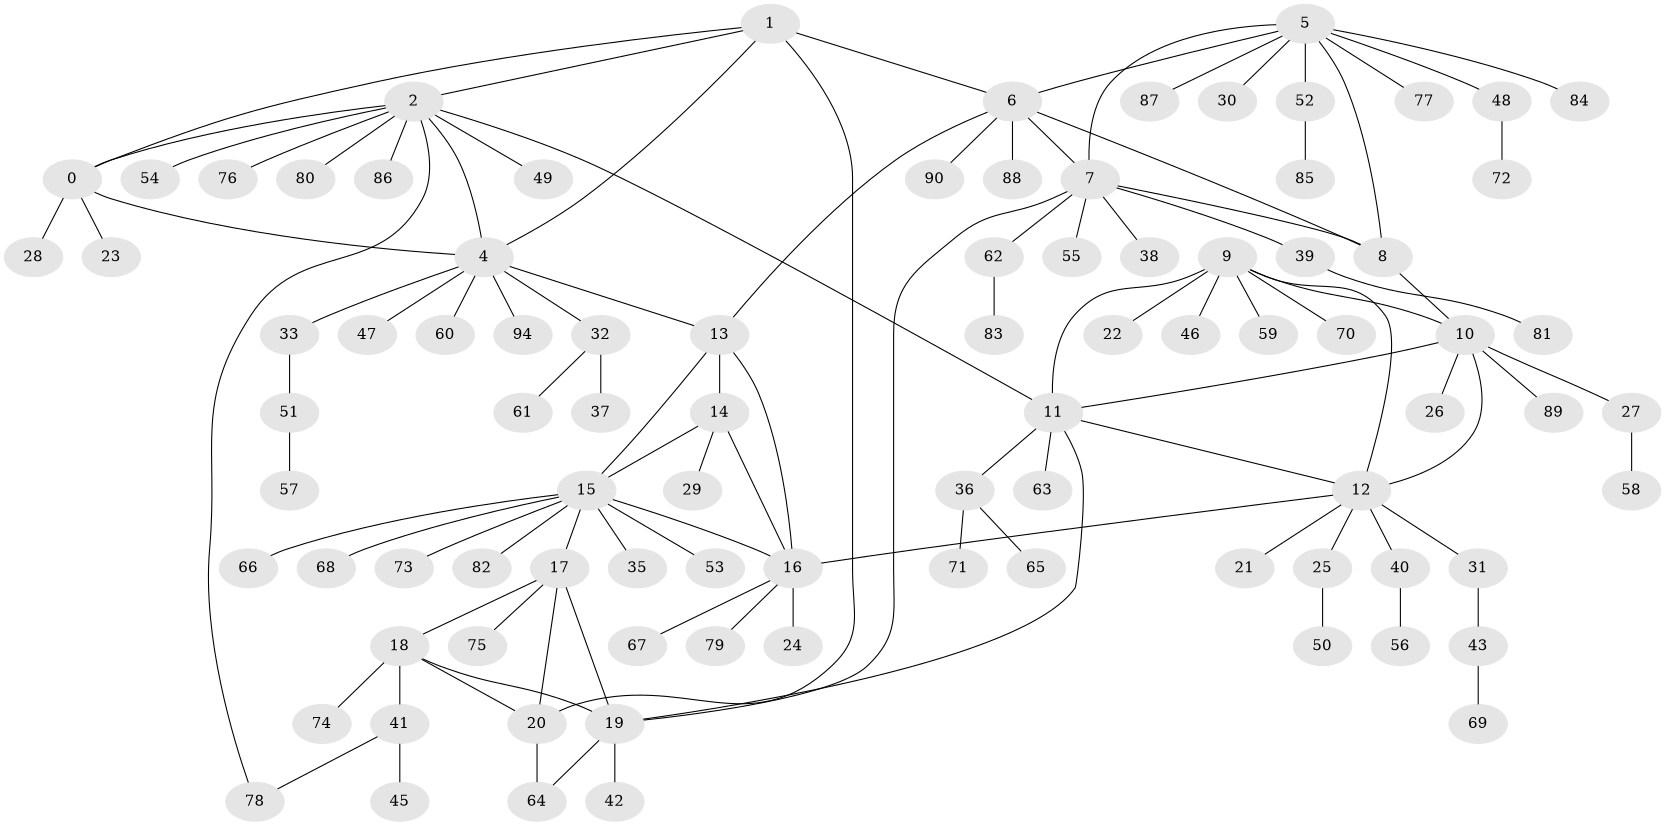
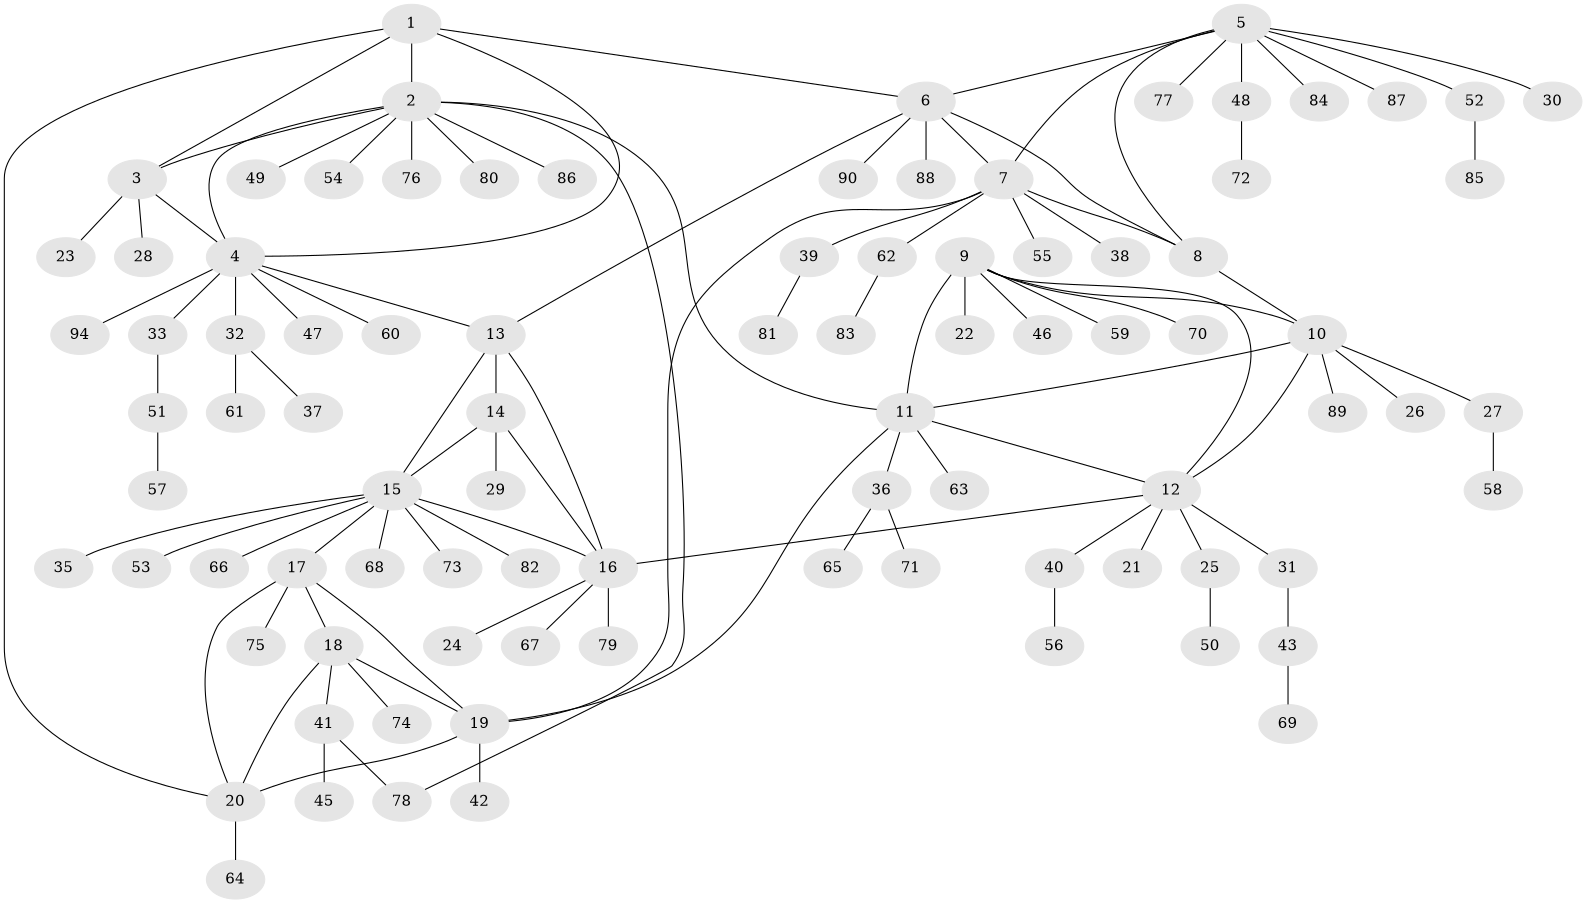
node "0": label "0" -> "3"
edge "19" -- "64": now "19" -- "20"
